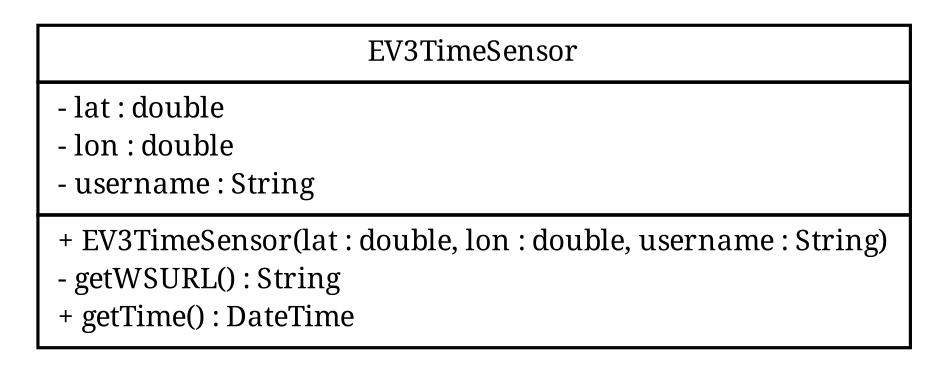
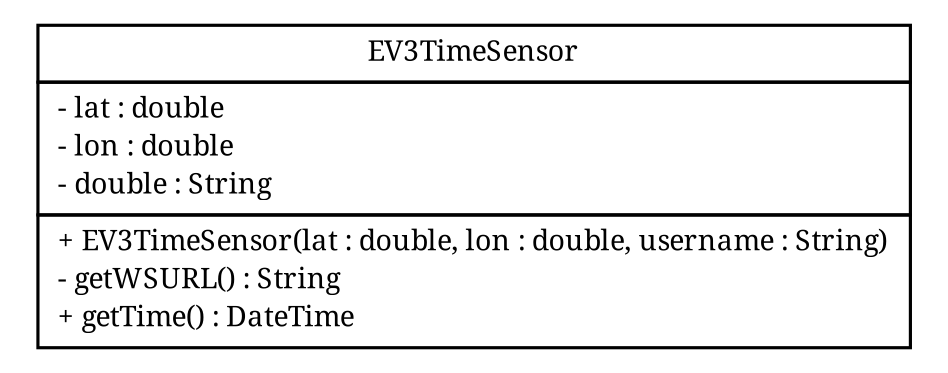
node "EV3TimeSensor": text "- username : String" -> "- double : String"
